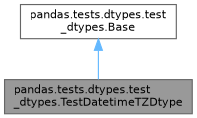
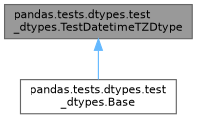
edge "pandas.tests.dtypes.test _dtypes.TestDatetimeTZDtype" -> "pandas.tests.dtypes.test _dtypes.Base": reversed
